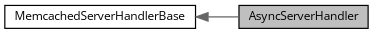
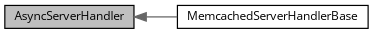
edge "AsyncServerHandler" -> "MemcachedServerHandlerBase": reversed
